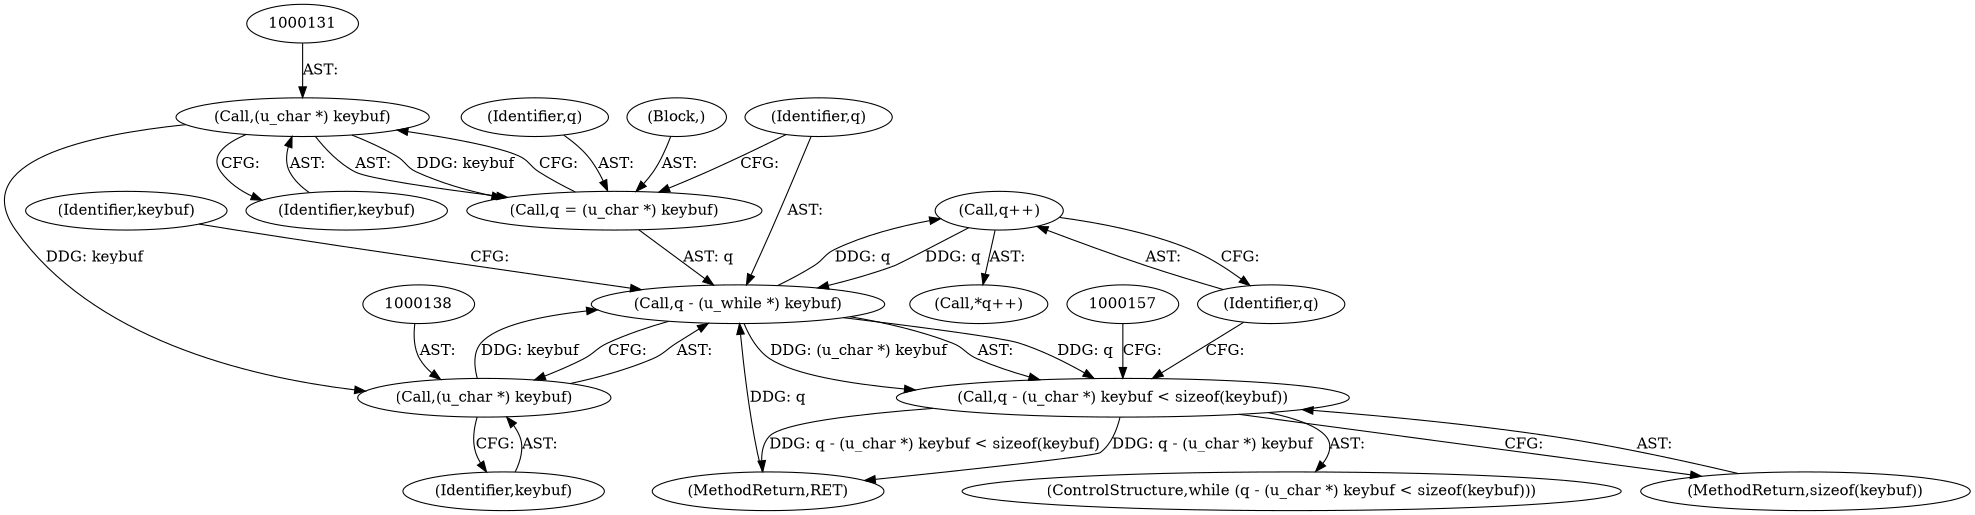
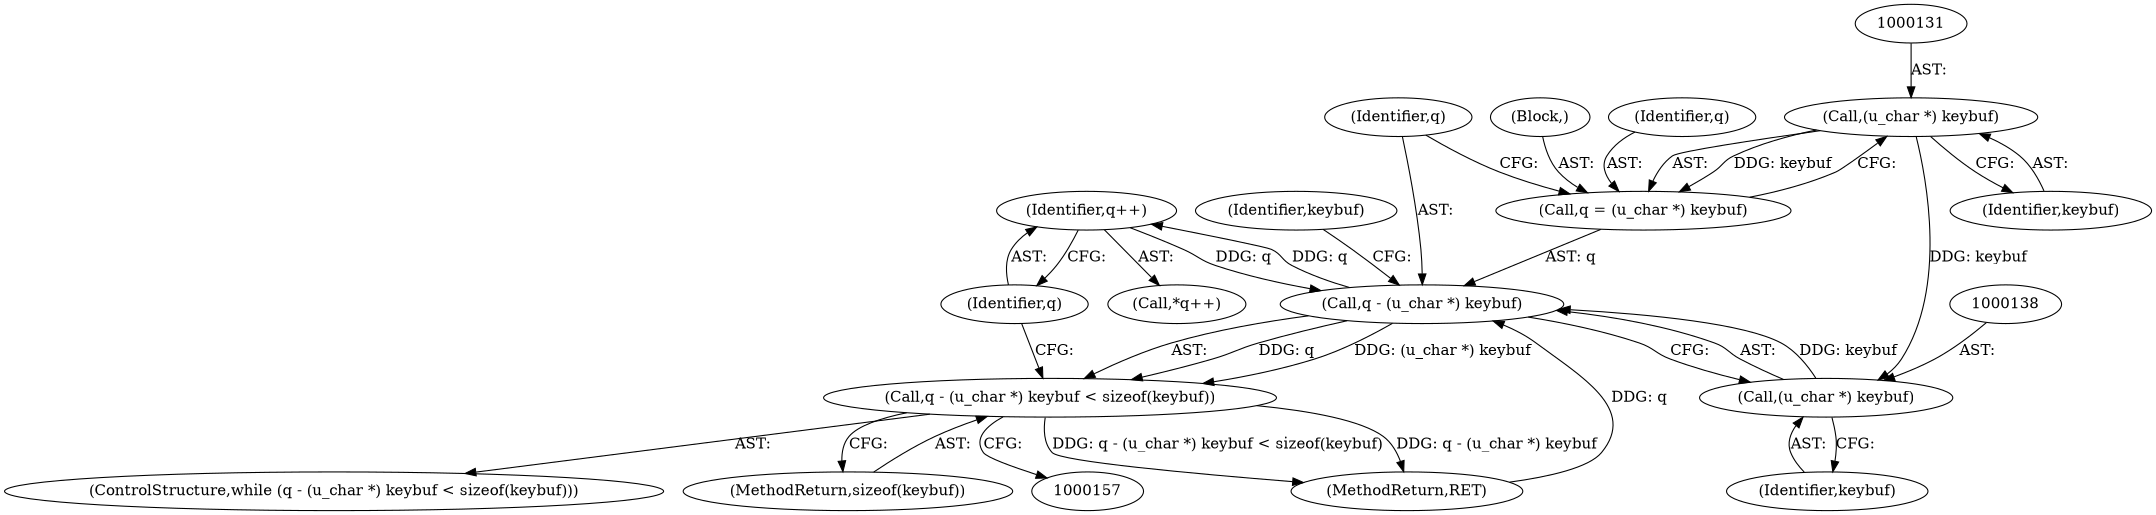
node "(Call,q++)": label "(Call,q++)" -> "(Identifier,q++)"
node "(Call,q - (u_while *) keybuf)": label "(Call,q - (u_while *) keybuf)" -> "(Call,q - (u_char *) keybuf)"
edge "1000157" -> "(Call,q - (u_char *) keybuf < sizeof(keybuf))": reversed
